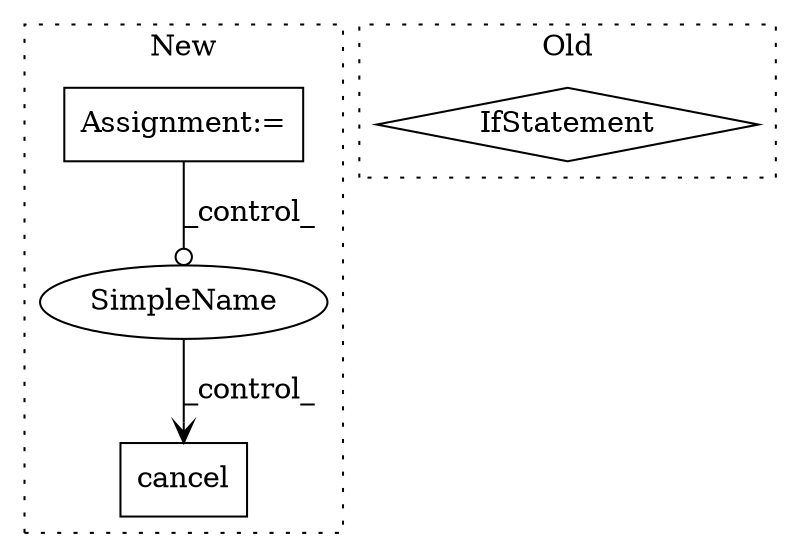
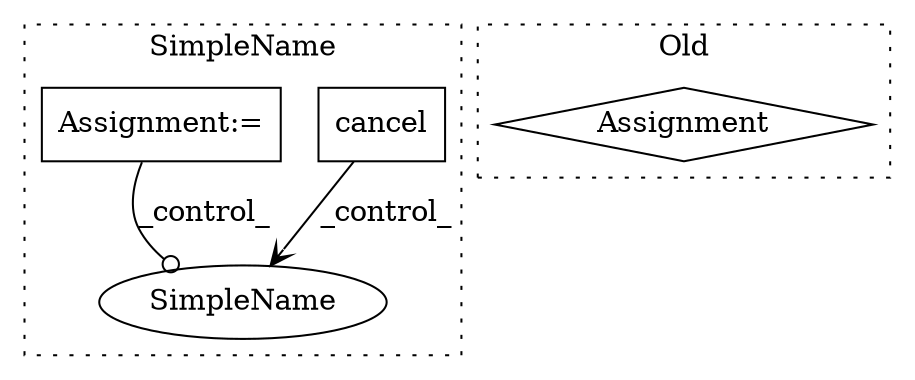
cluster "New": label "New" -> "SimpleName"
node "IfStatement": label "IfStatement" -> "Assignment"
edge "SimpleName" -> "cancel": reversed
